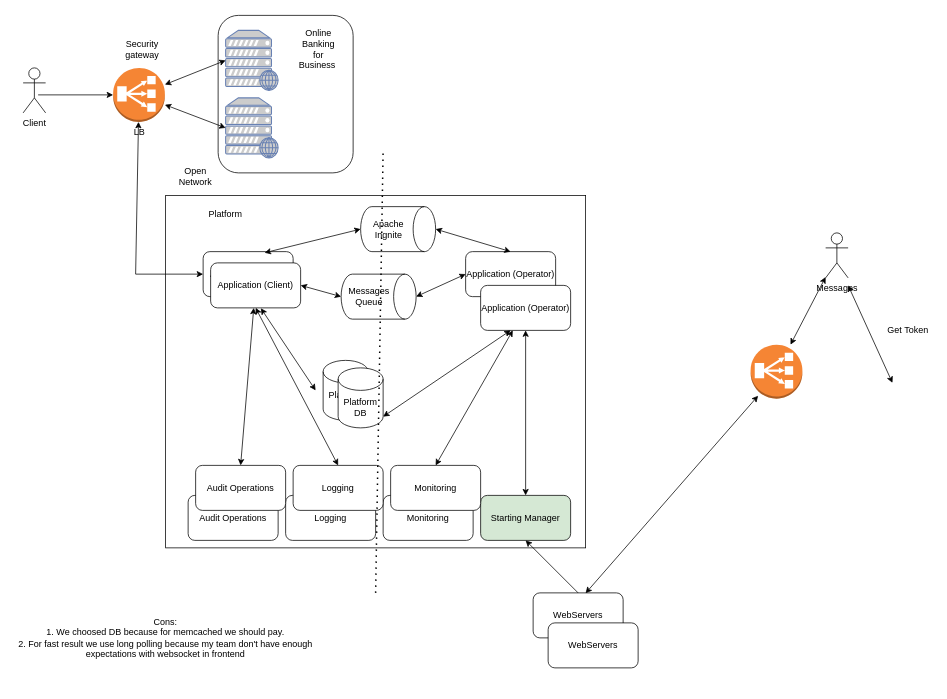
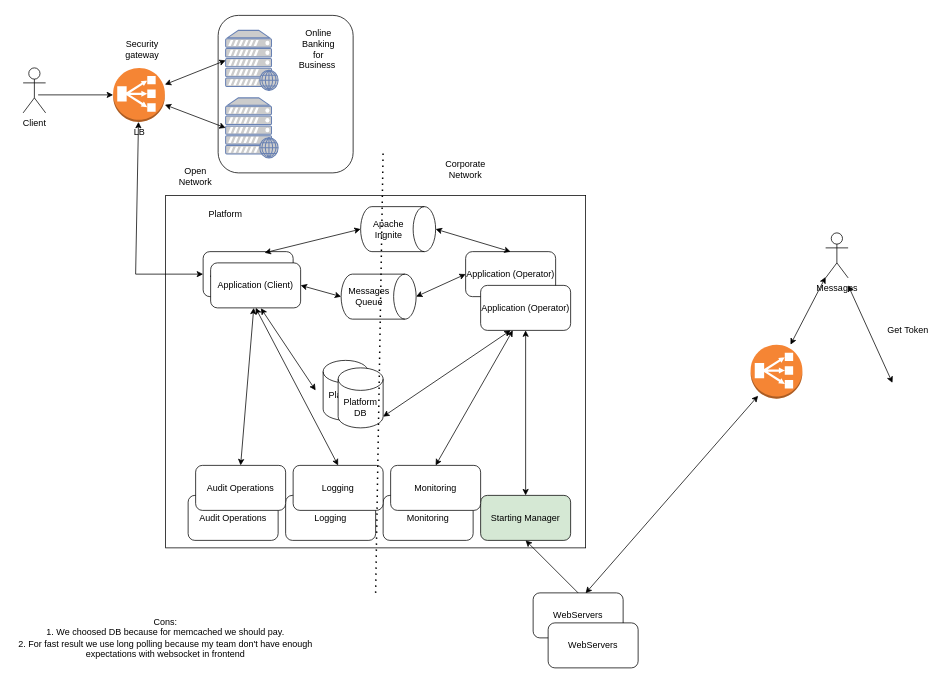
node "Corporate Network": added
